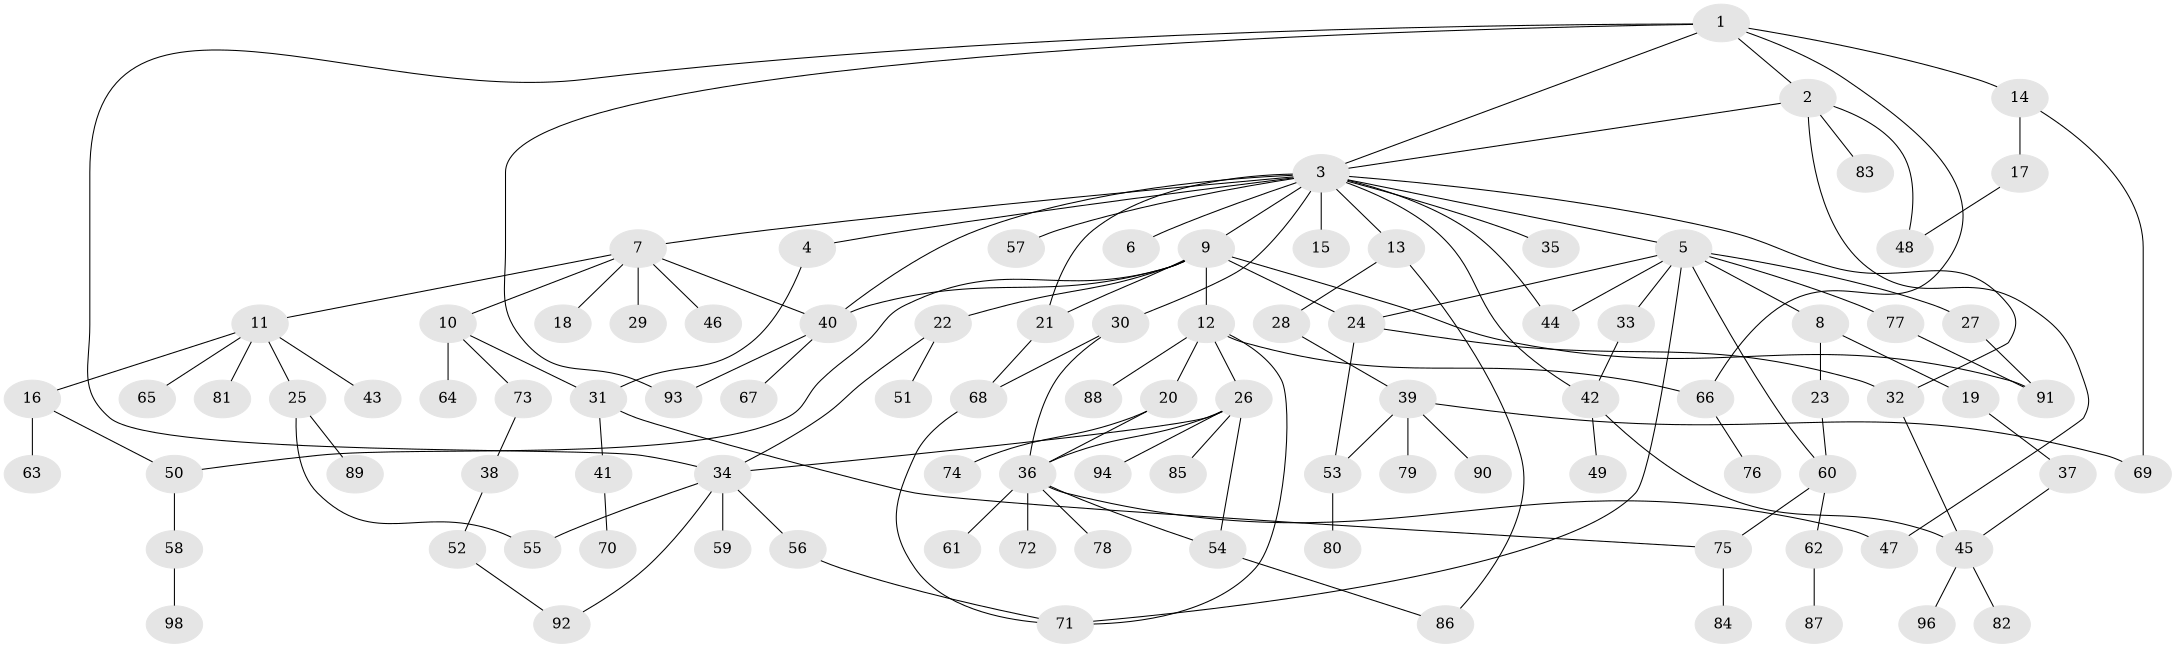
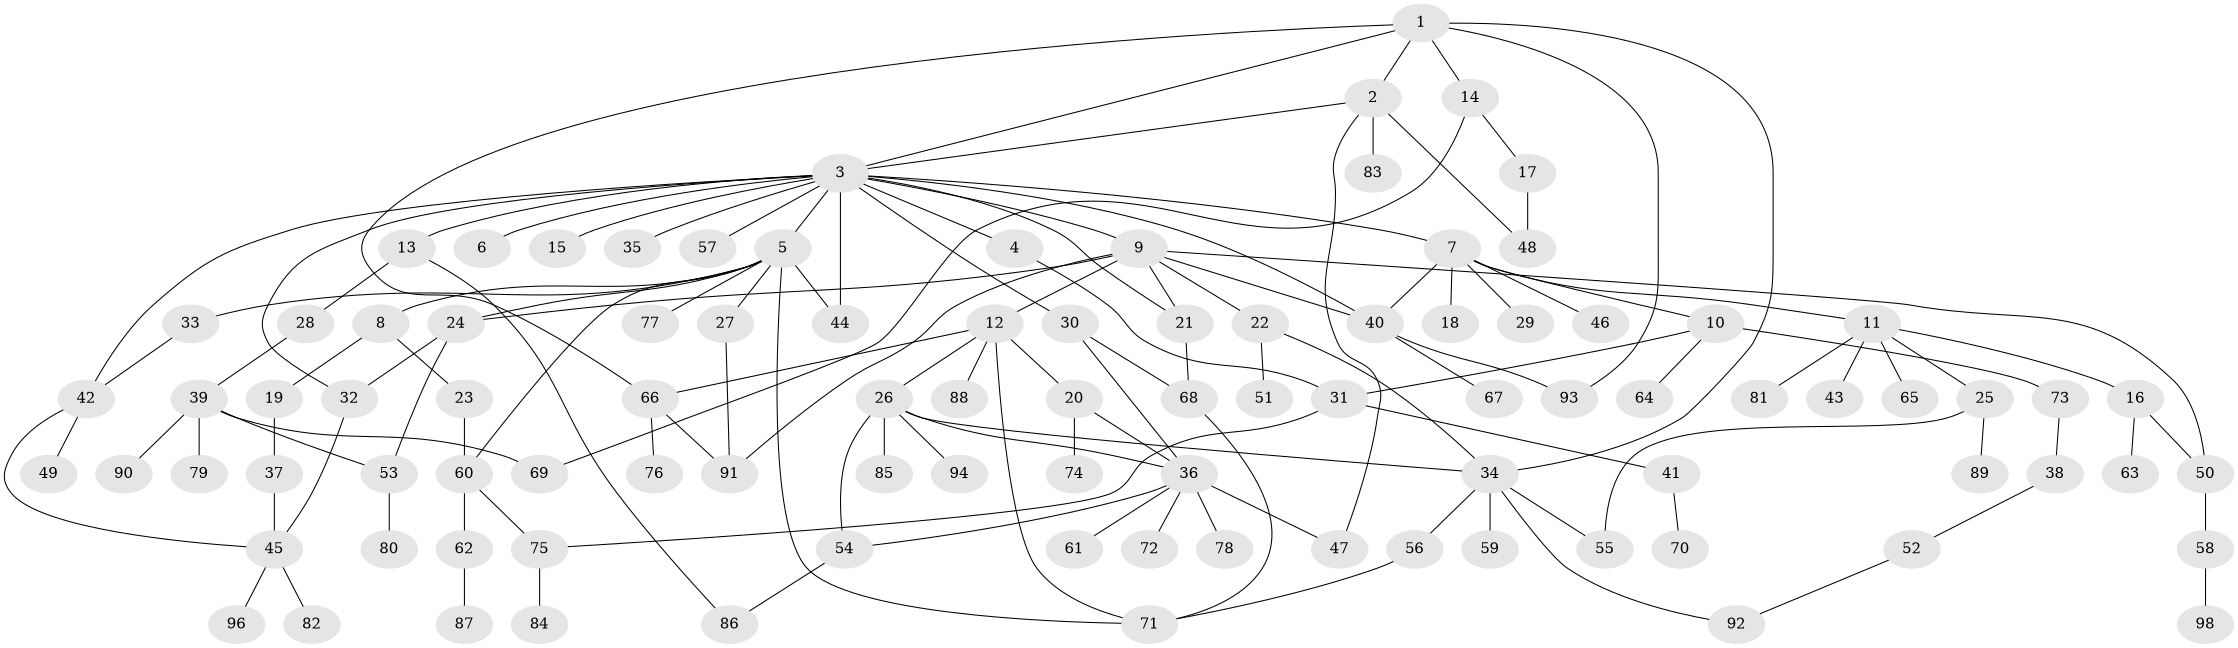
edge "77" -- "91": now "66" -- "91"
